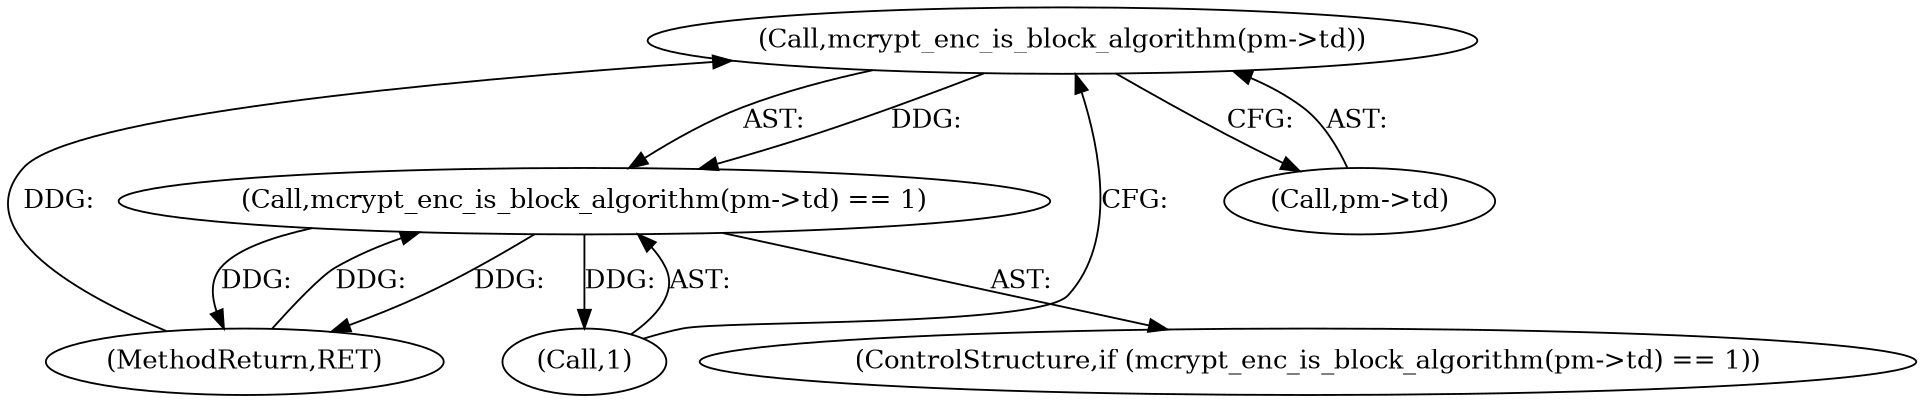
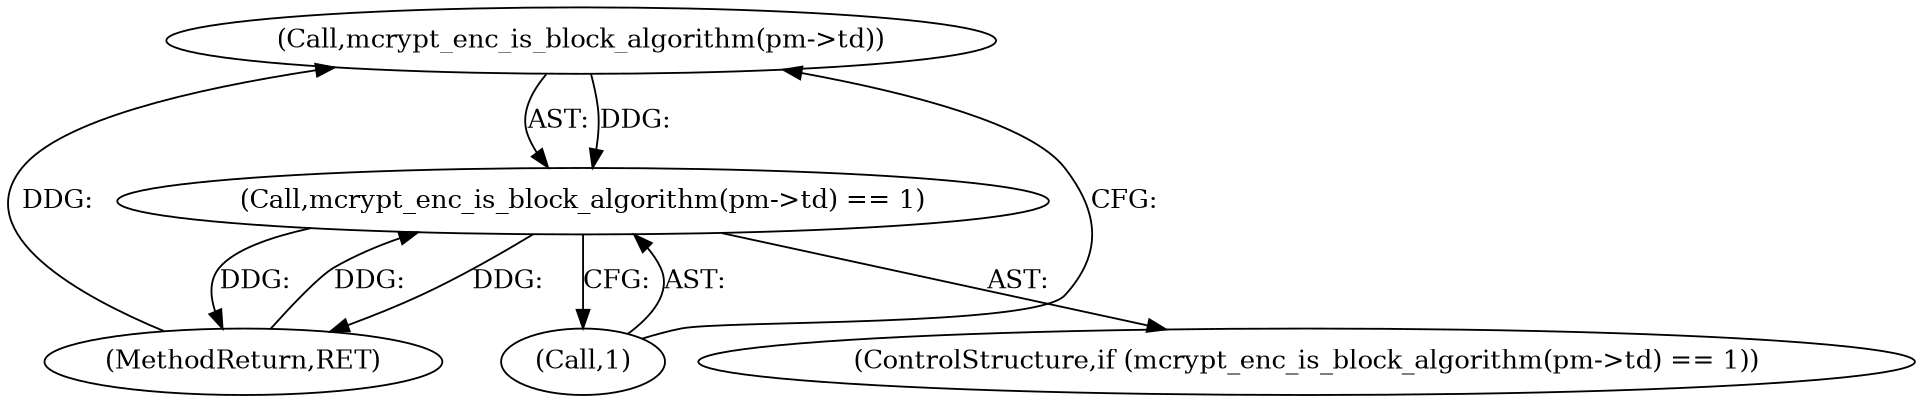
node "(Call,pm->td)": removed
edge "(Call,mcrypt_enc_is_block_algorithm(pm->td) == 1)" -> "(Call,1)": label "DDG: " -> "CFG: "
